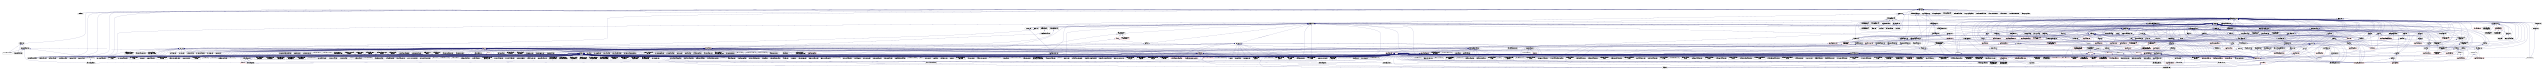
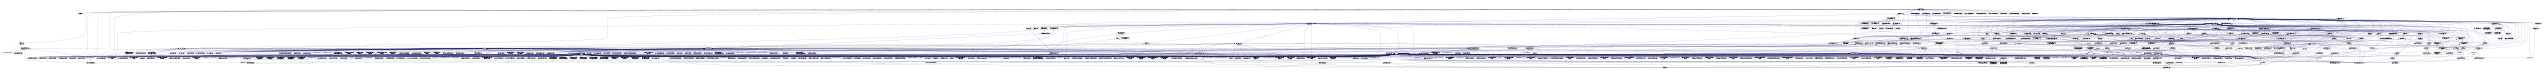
node "trigger_lco.cpp": added
